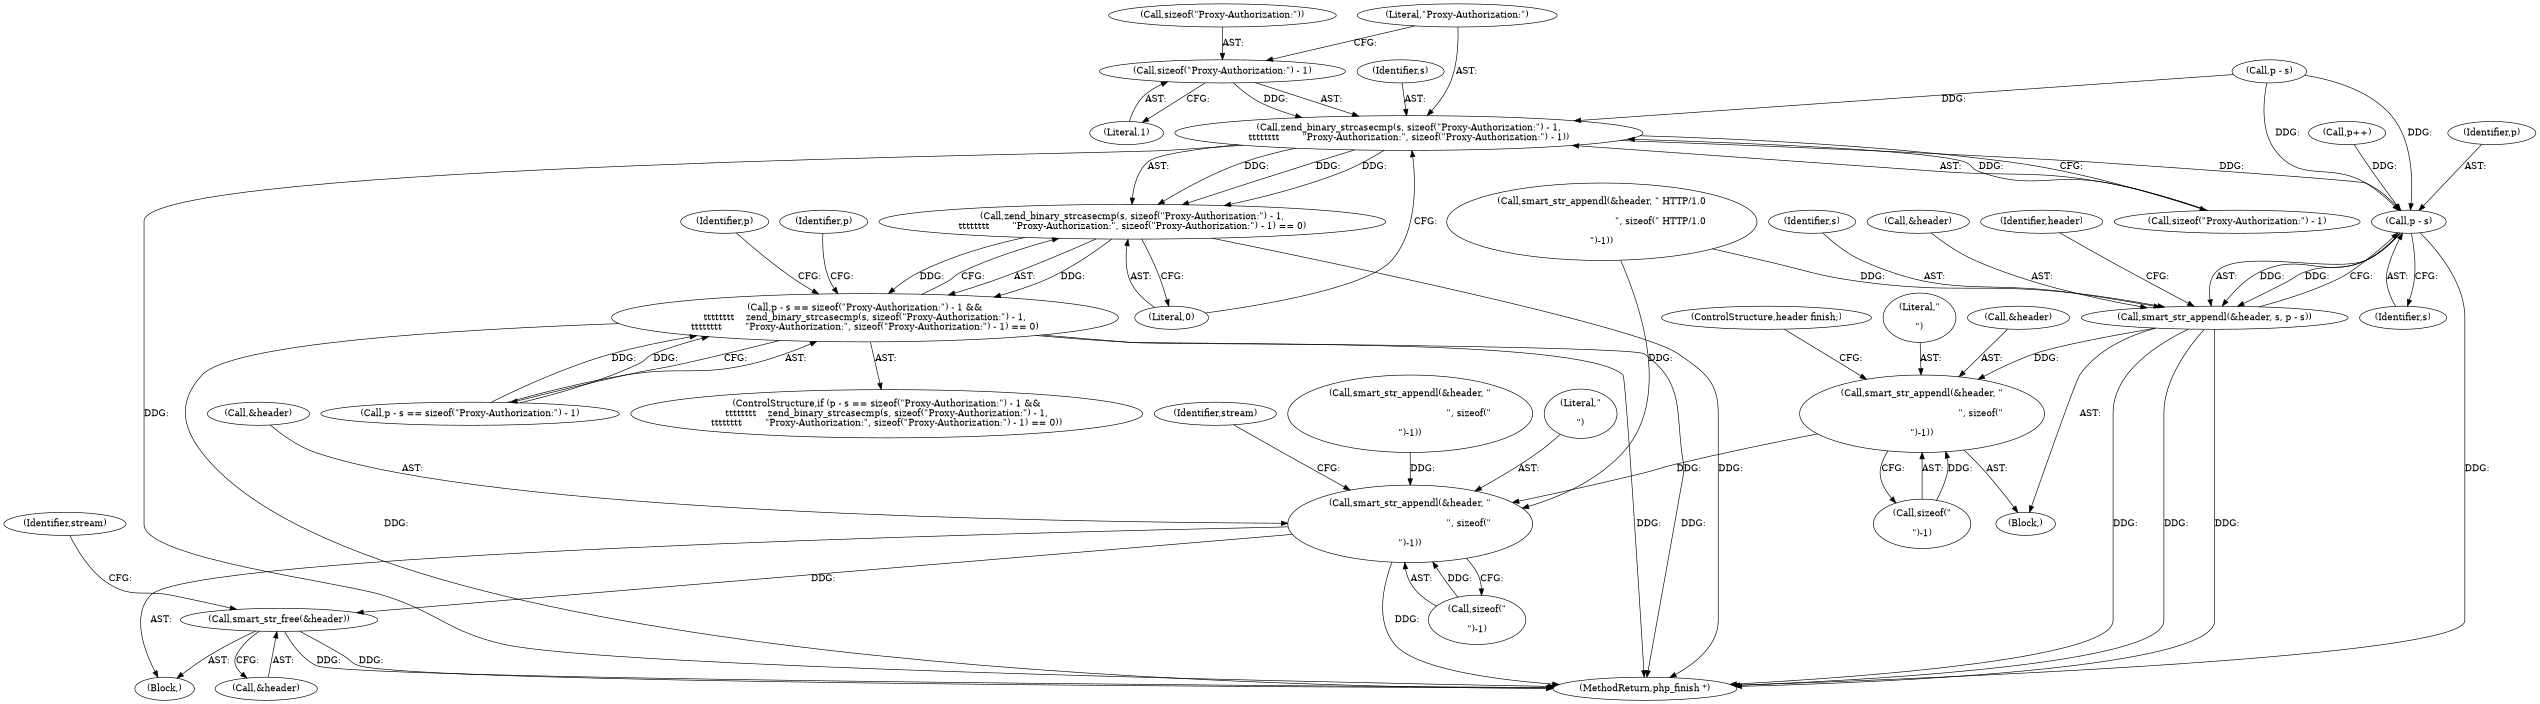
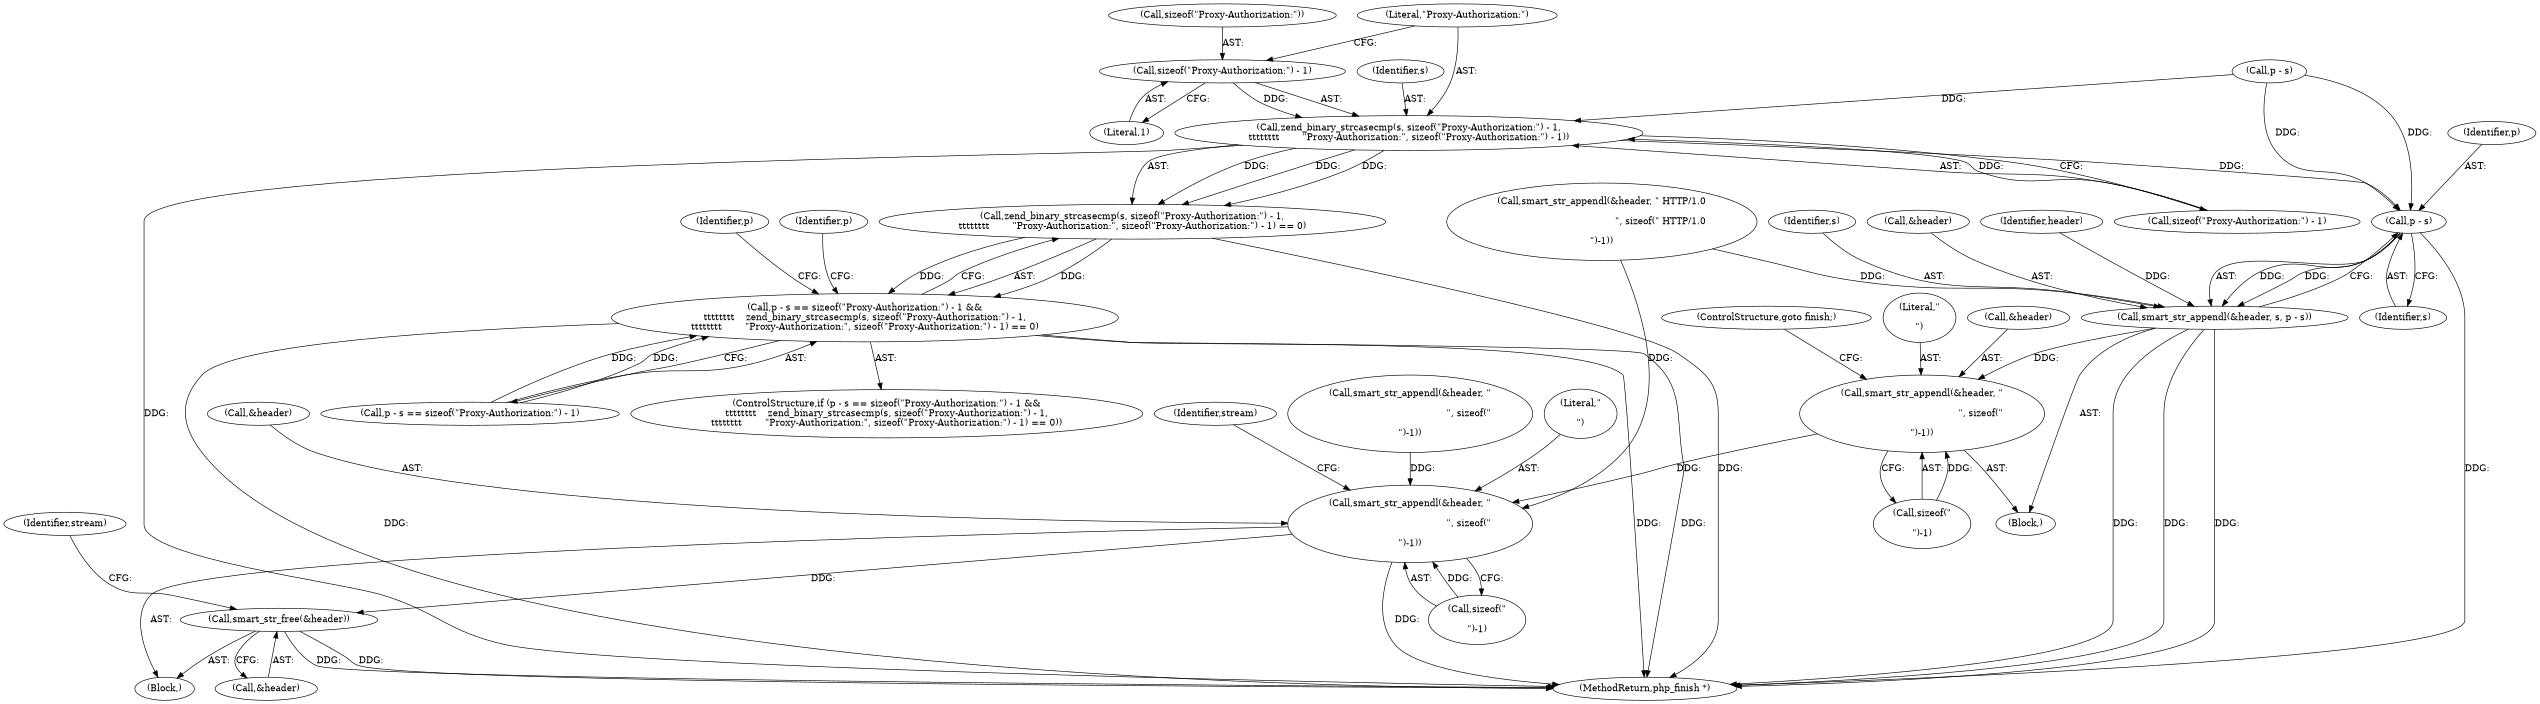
node "(Call,p++)": removed
edge "(Identifier,header)" -> "(Call,smart_str_appendl(&header, s, p - s))": label "CFG: " -> "DDG: "
node "(Literal,0)": removed
node "(ControlStructure,header finish;)": label "(ControlStructure,header finish;)" -> "(ControlStructure,goto finish;)"
